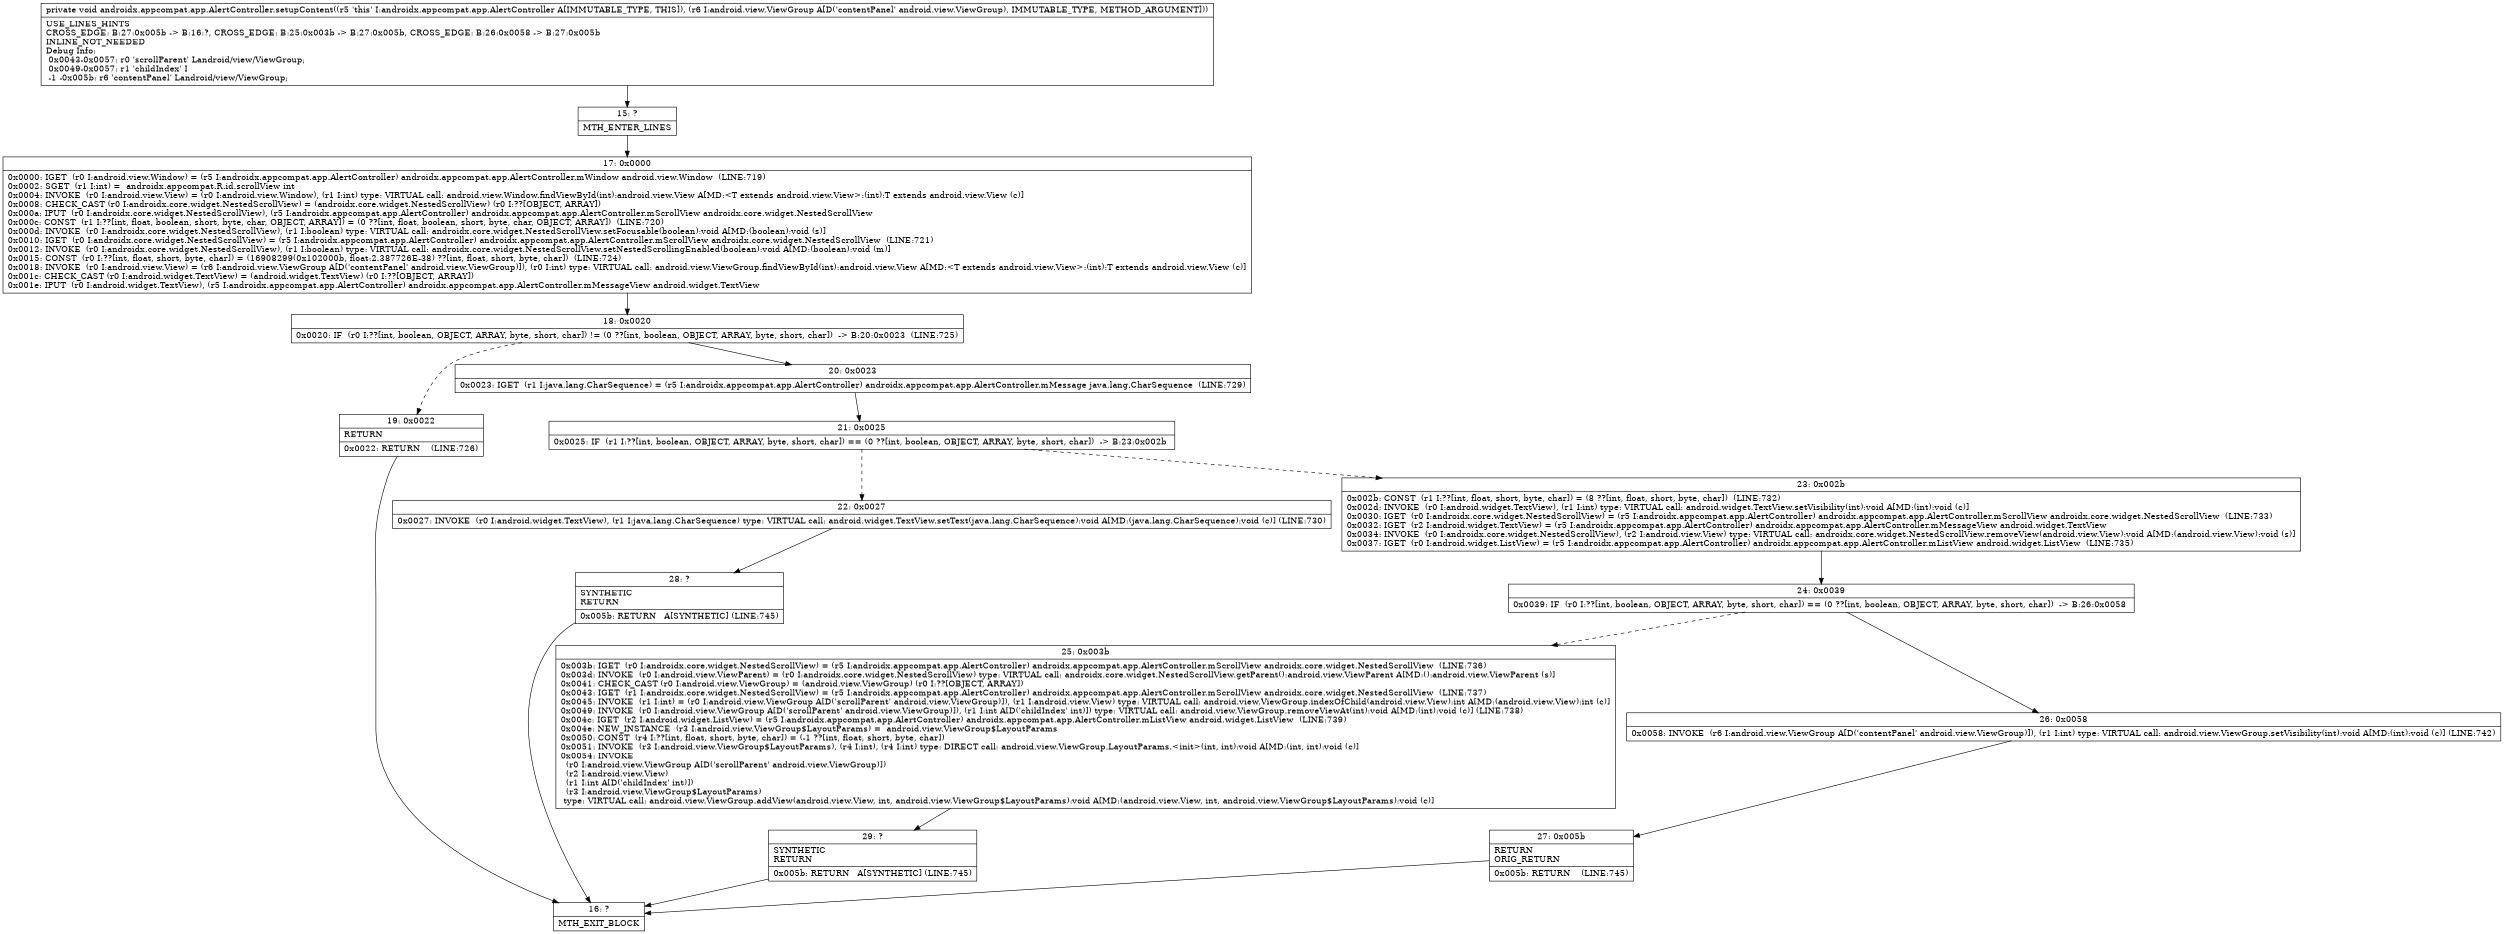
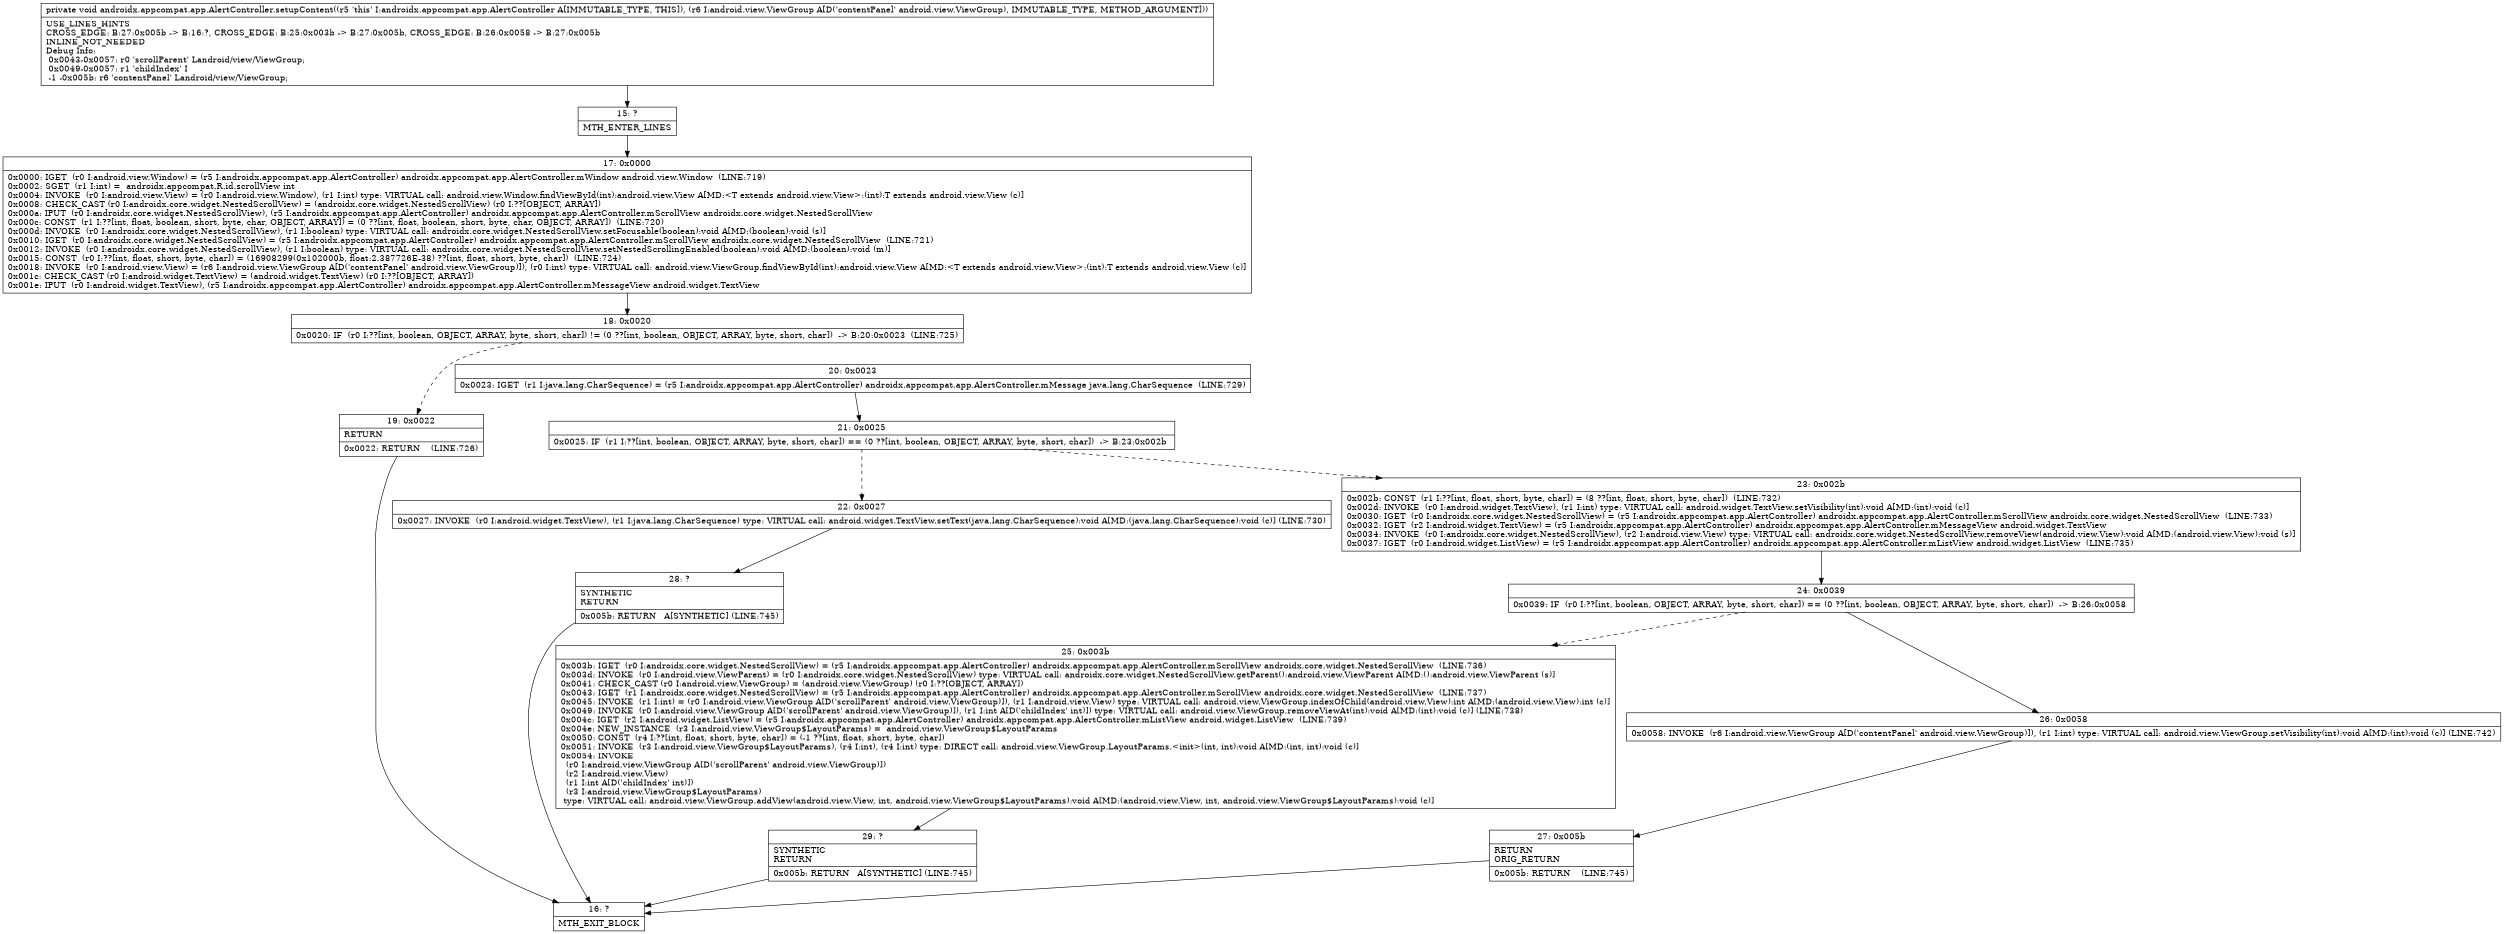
edge "18: 0x0020" -> "20: 0x0023": removed
